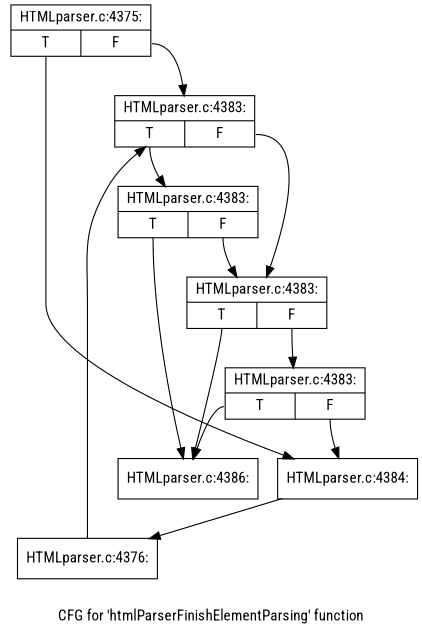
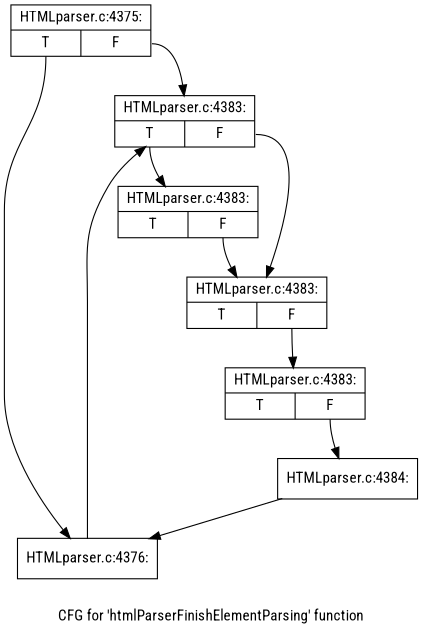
edge "HTMLparser.c:4375:" -> "HTMLparser.c:4384:": now "HTMLparser.c:4375:" -> "HTMLparser.c:4376:"
node "HTMLparser.c:4386:": removed
